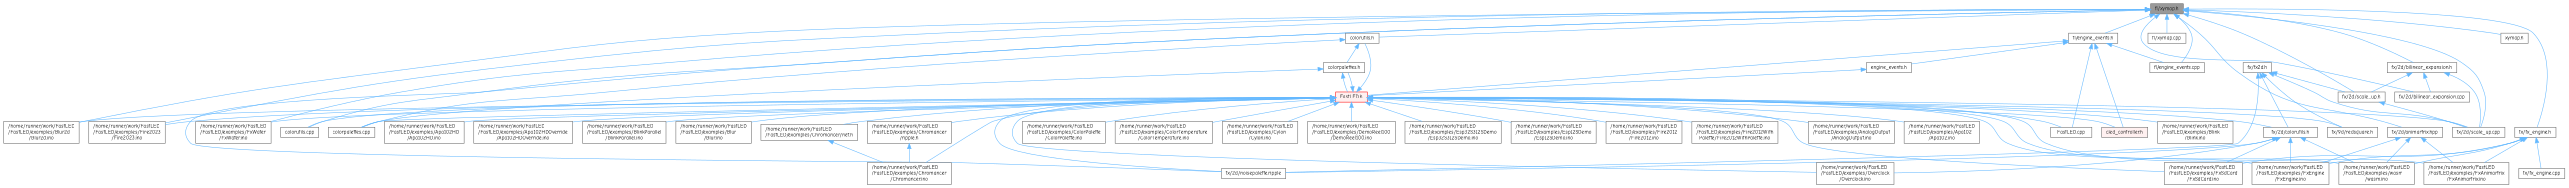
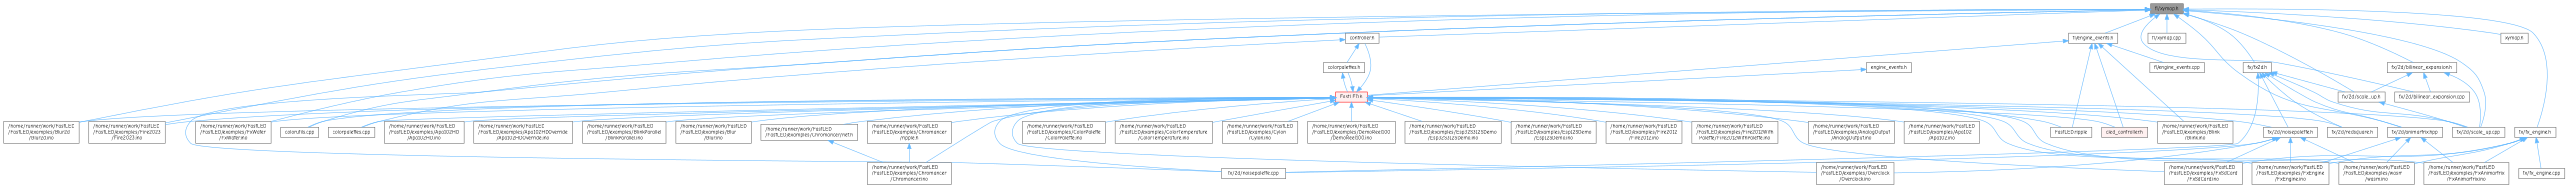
node "colorutils.h": label "colorutils.h" -> "controller.h"
edge "fl/engine_events.cpp" -> "fl/xymap.h": now "fx/fx2d.h" -> "fl/xymap.h"
edge "engine_events.h" -> "fl/engine_events.h": now "/home/runner/work/FastLED /FastLED/examples/Blink /Blink.ino" -> "fl/engine_events.h"
edge "colorpalettes.cpp" -> "colorpalettes.h": removed
edge "fx/2d/animartrix.hpp" -> "fx/fx2d.h": added
node "FastLED.cpp": label "FastLED.cpp" -> "FastLED.ripple"
node "fx/2d/colorutils.h": label "fx/2d/colorutils.h" -> "fx/2d/noisepalette.h"
node "fx/9d/redsquare.h": label "fx/9d/redsquare.h" -> "fx/2d/redsquare.h"
node "fx/2d/noisepalette.ripple": label "fx/2d/noisepalette.ripple" -> "fx/2d/noisepalette.cpp"
